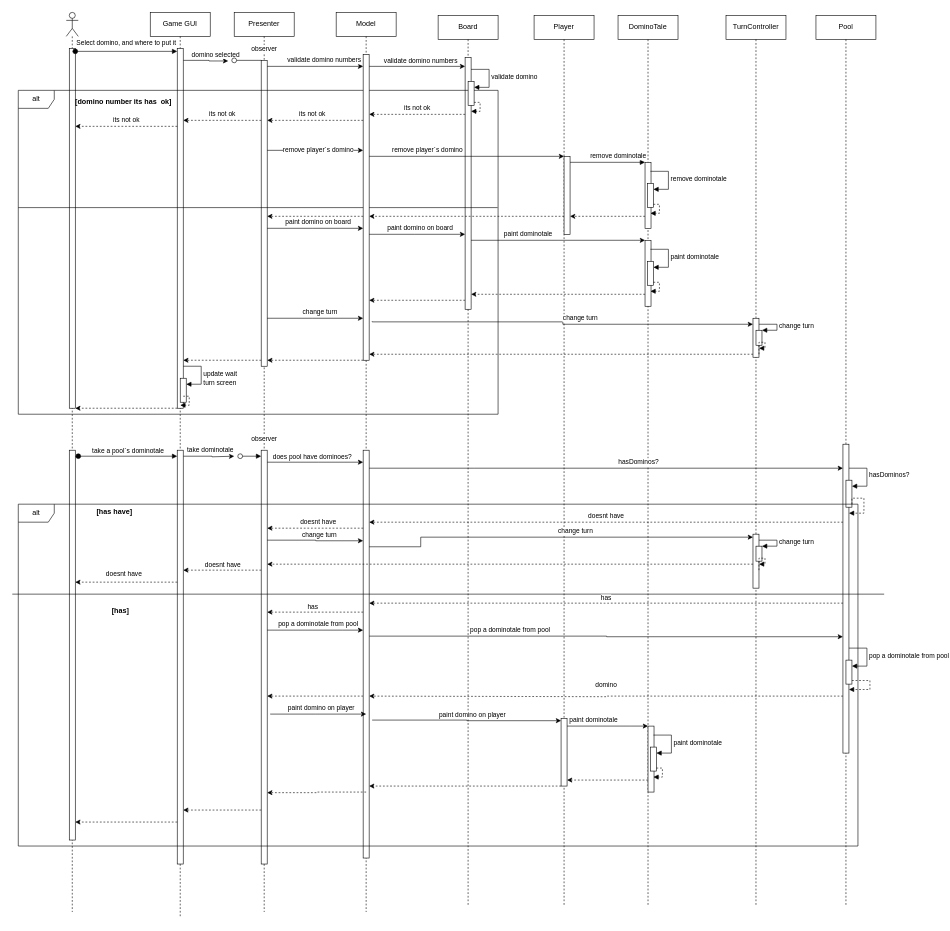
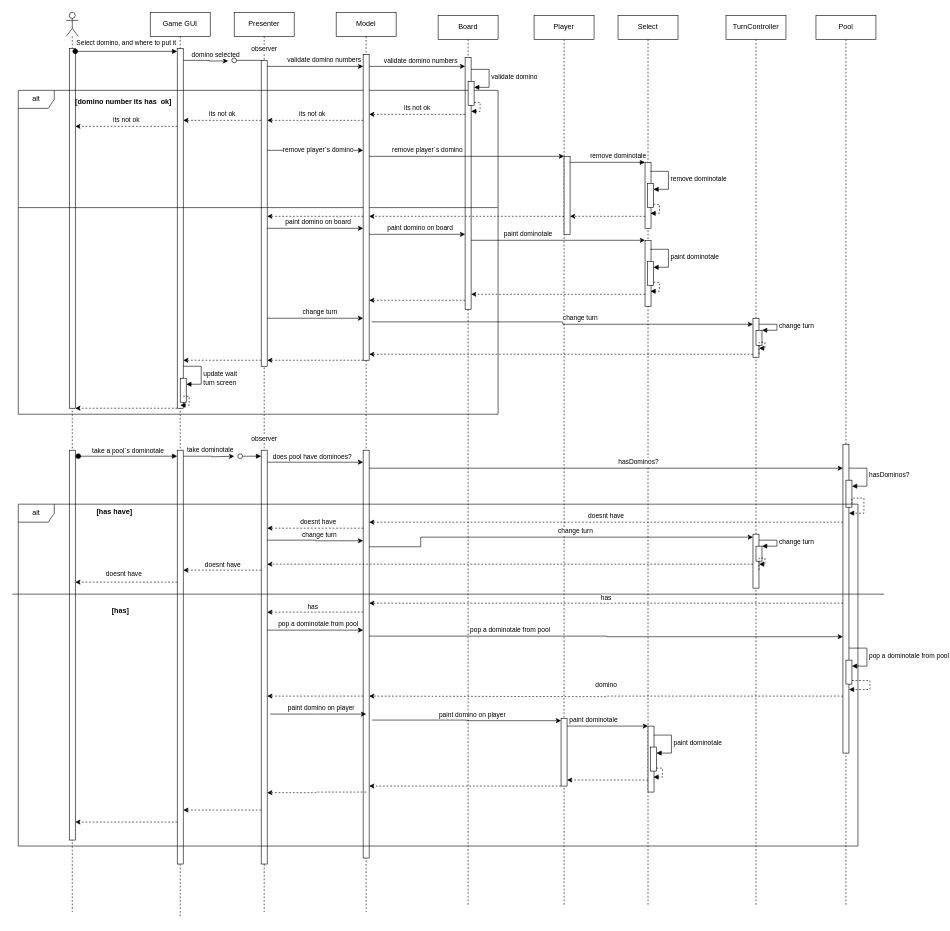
node "DominoTale": label "DominoTale" -> "Select"
